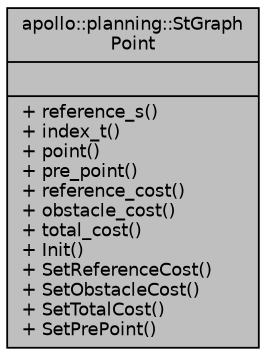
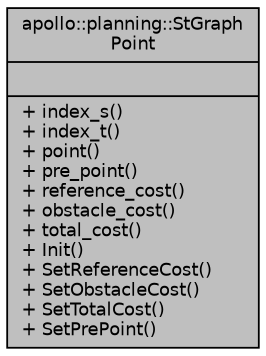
node "apollo::planning::StGraph": text "+ reference_s()" -> "+ index_s()"
